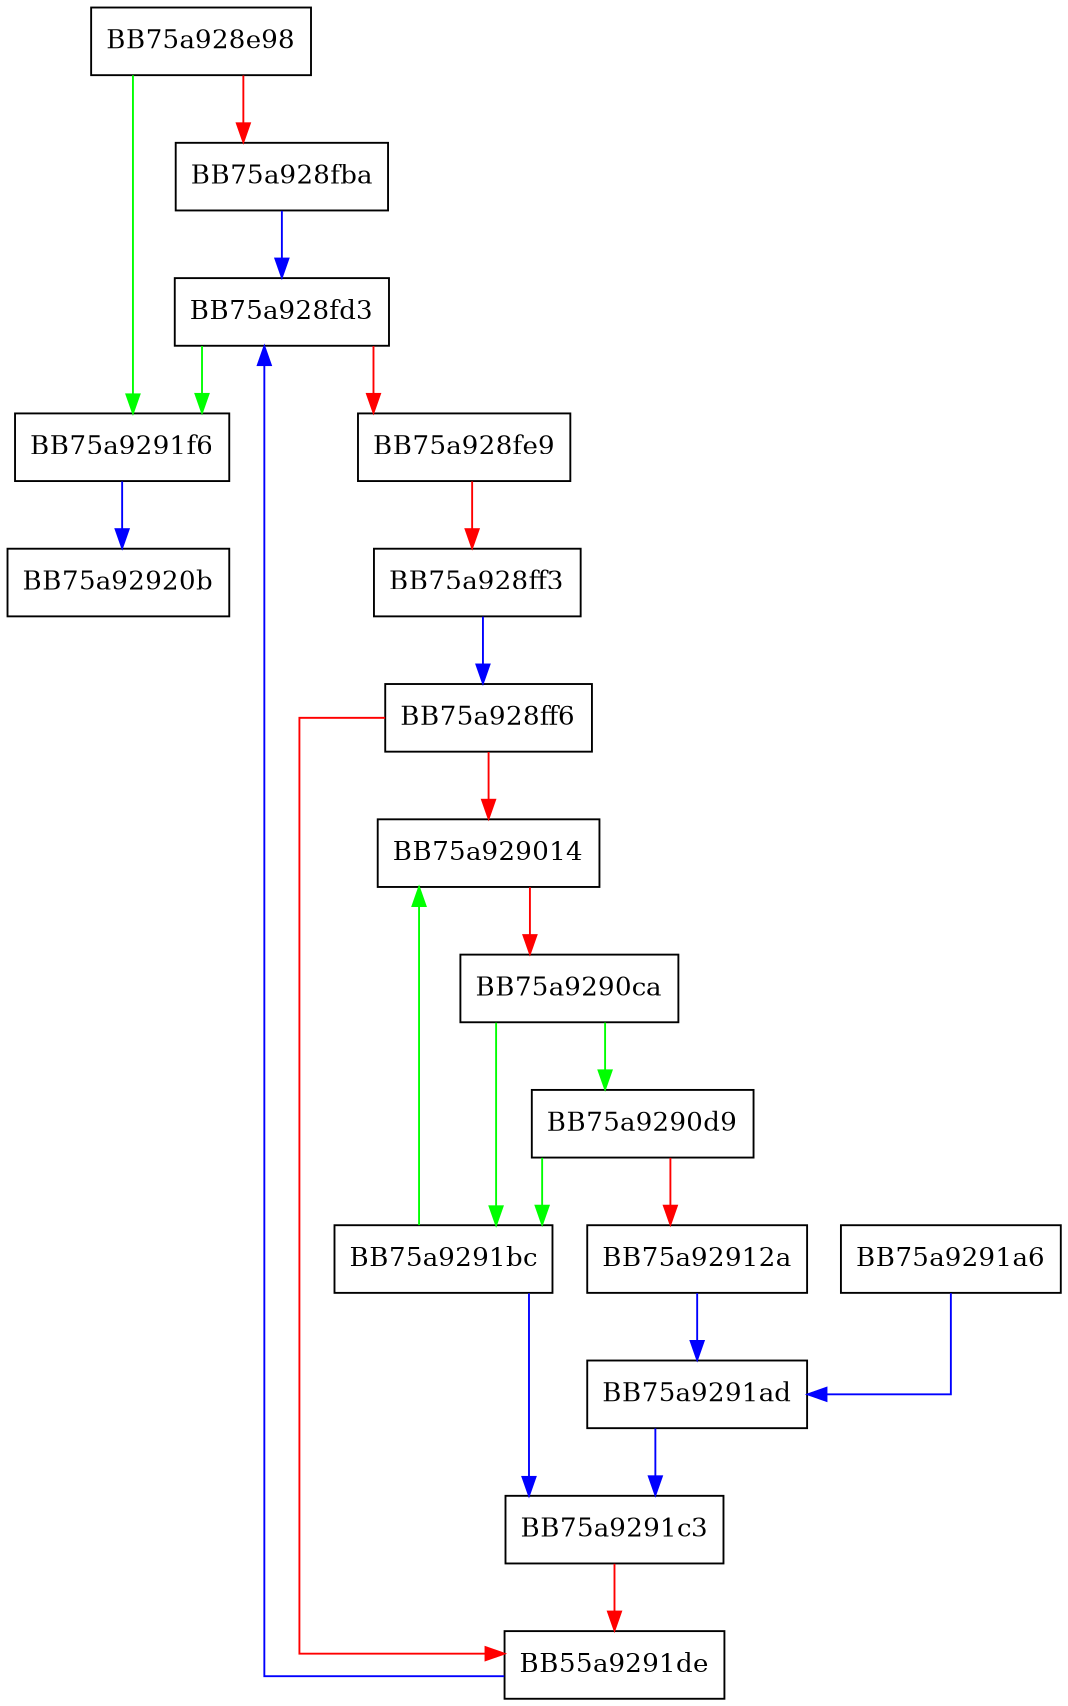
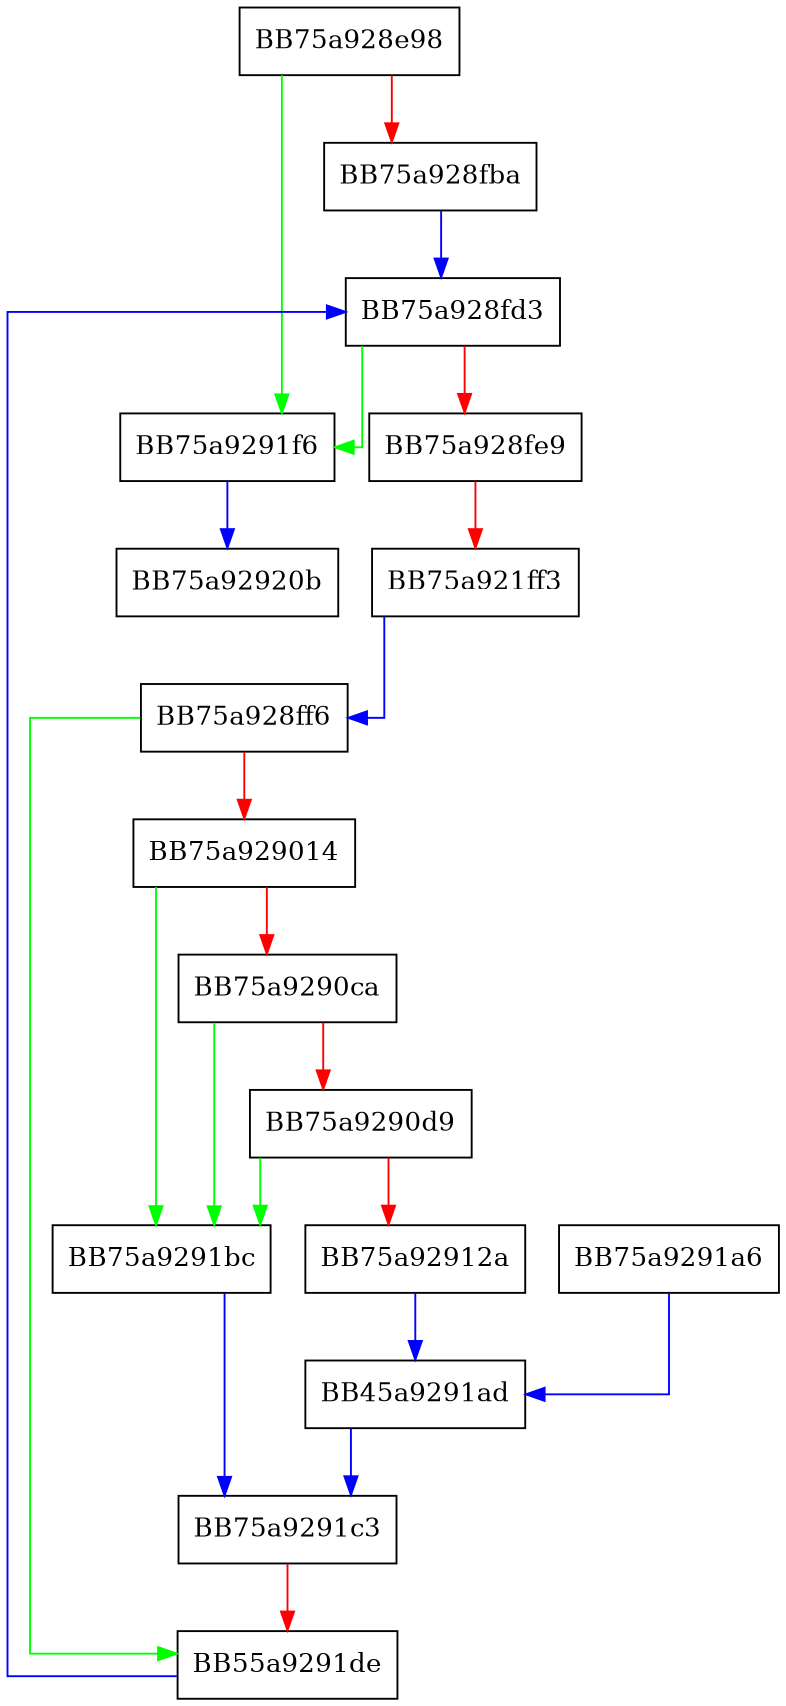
node "BB75a928ff3": label "BB75a928ff3" -> "BB75a921ff3"
edge "BB75a9290ca" -> "BB75a9290d9": color green -> red
edge "BB75a9291bc" -> "BB75a929014": reversed
edge "BB75a928ff6" -> "BB55a9291de": color red -> green
node "BB75a9291ad": label "BB75a9291ad" -> "BB45a9291ad"
